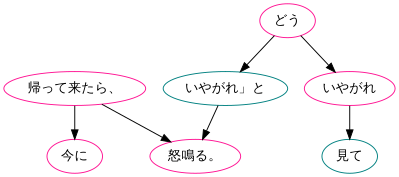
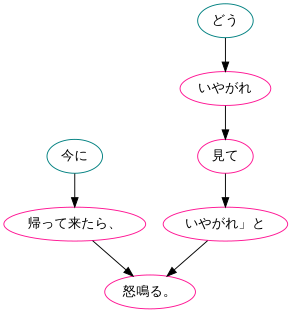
node "どう": color deeppink -> teal
edge "どう" -> "いやがれ」と": now "見て" -> "いやがれ」と"
node "いやがれ」と": color teal -> deeppink
edge "帰って来たら、" -> "今に": reversed
node "今に": color deeppink -> teal
node "見て": color teal -> deeppink
